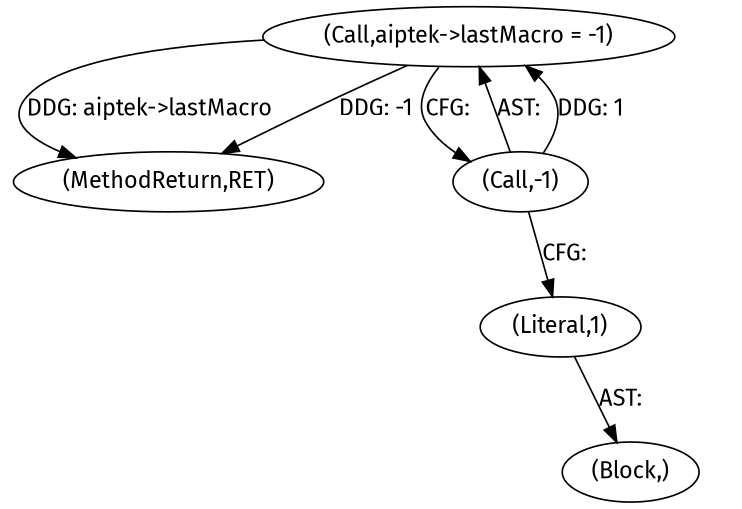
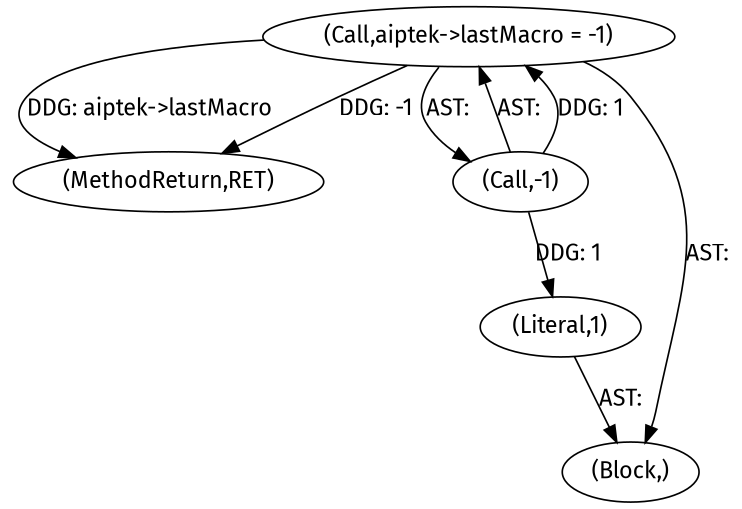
edge "(Call,aiptek->lastMacro = -1)" -> "(Call,-1)": label "CFG: " -> "AST: "
edge "(Call,aiptek->lastMacro = -1)" -> "(Block,)": added, label "AST:"
edge "(Call,-1)" -> "(Literal,1)": label "CFG: " -> "DDG: 1"
